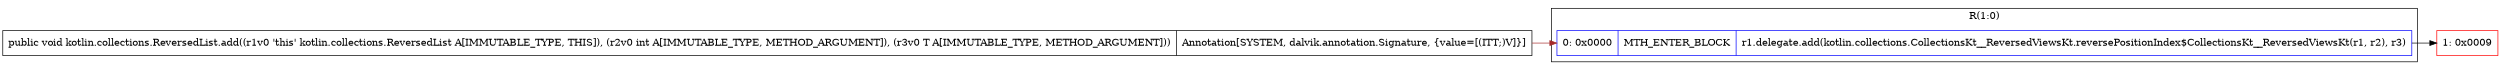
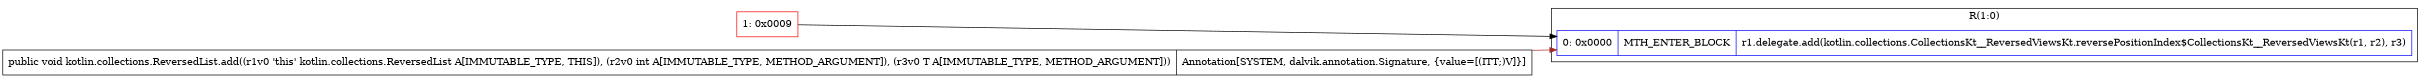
edge "0: 0x0000" -> "1: 0x0009": reversed
